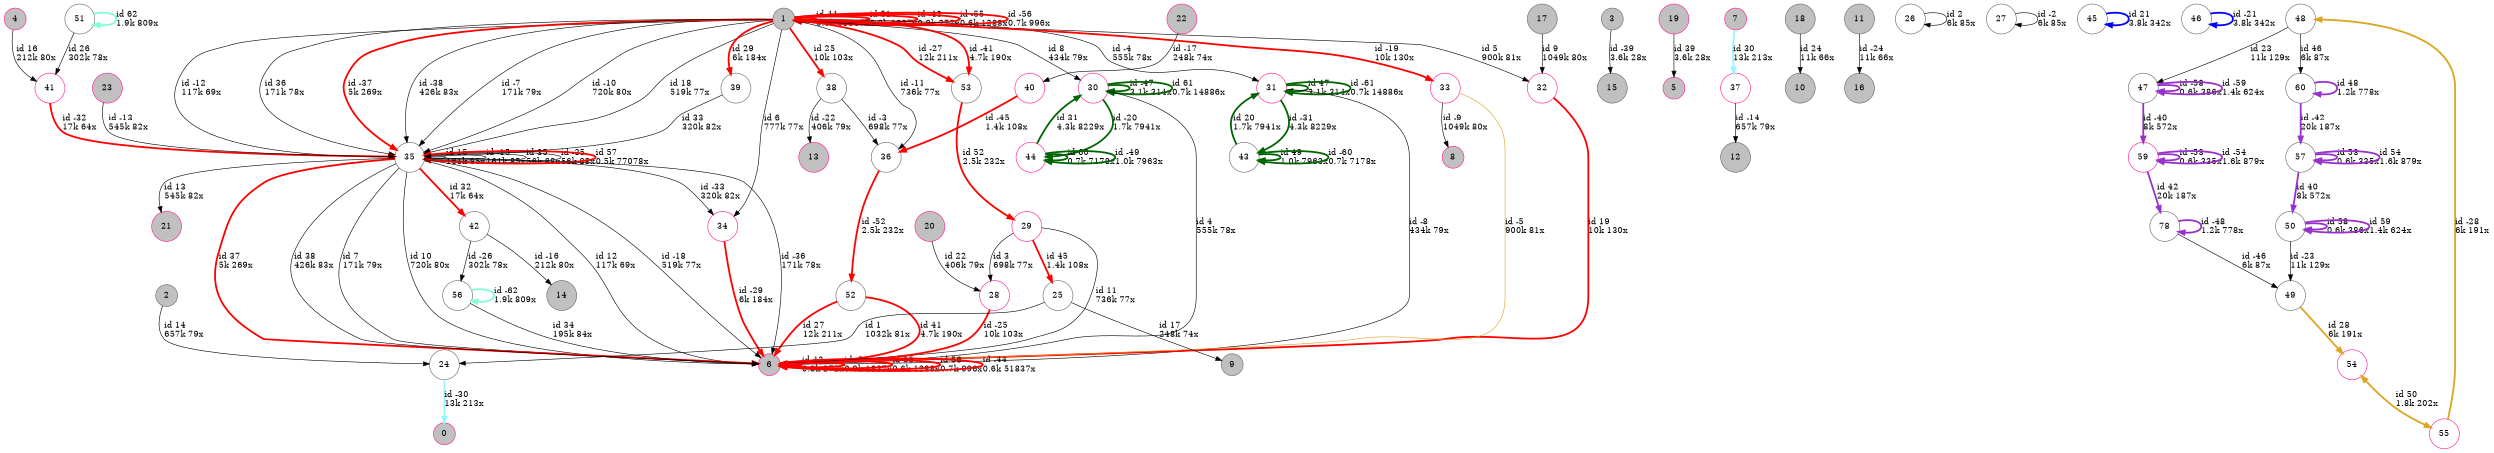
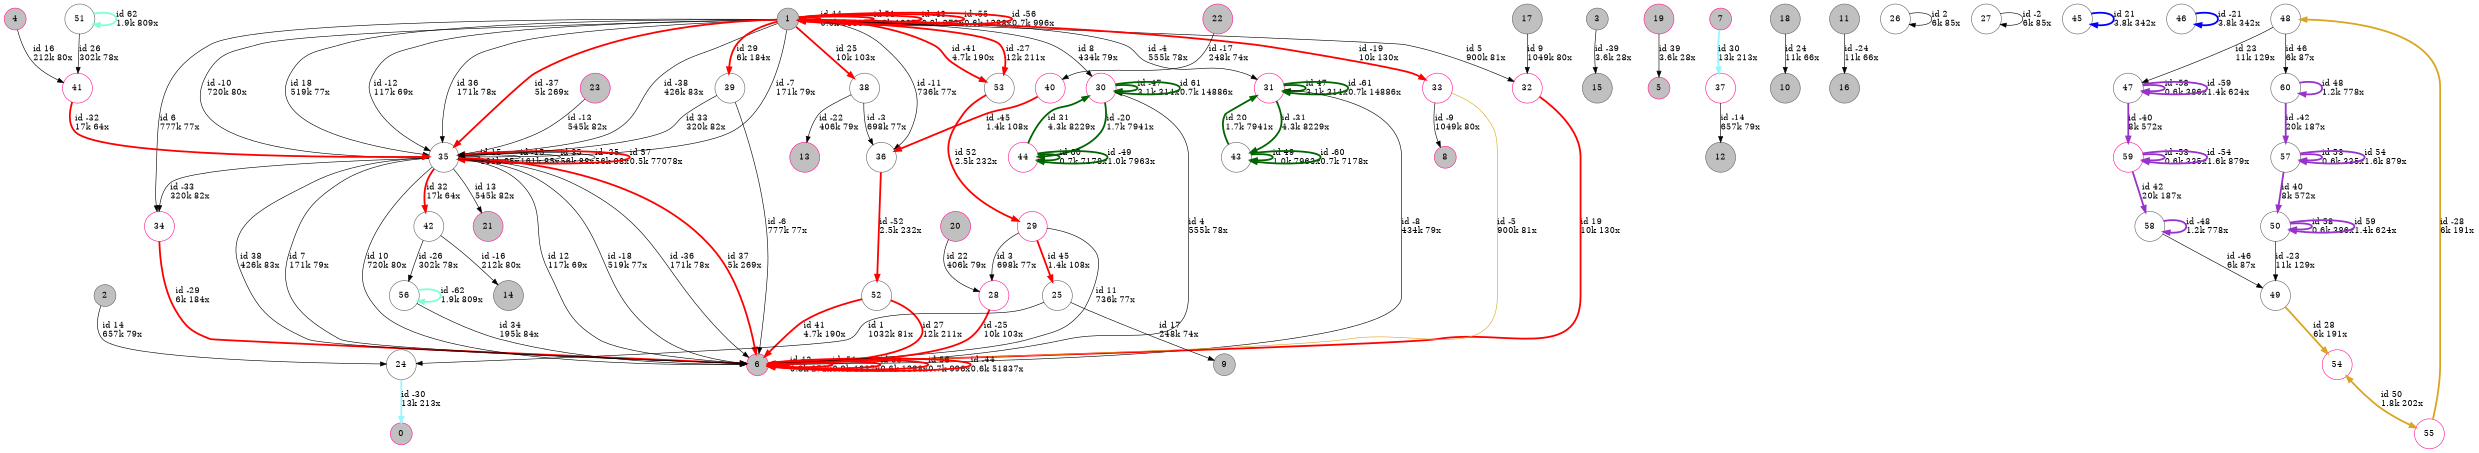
edge "39" -> "6": added, label "id -6 777k 77x"
node "78": label "78" -> "58"
